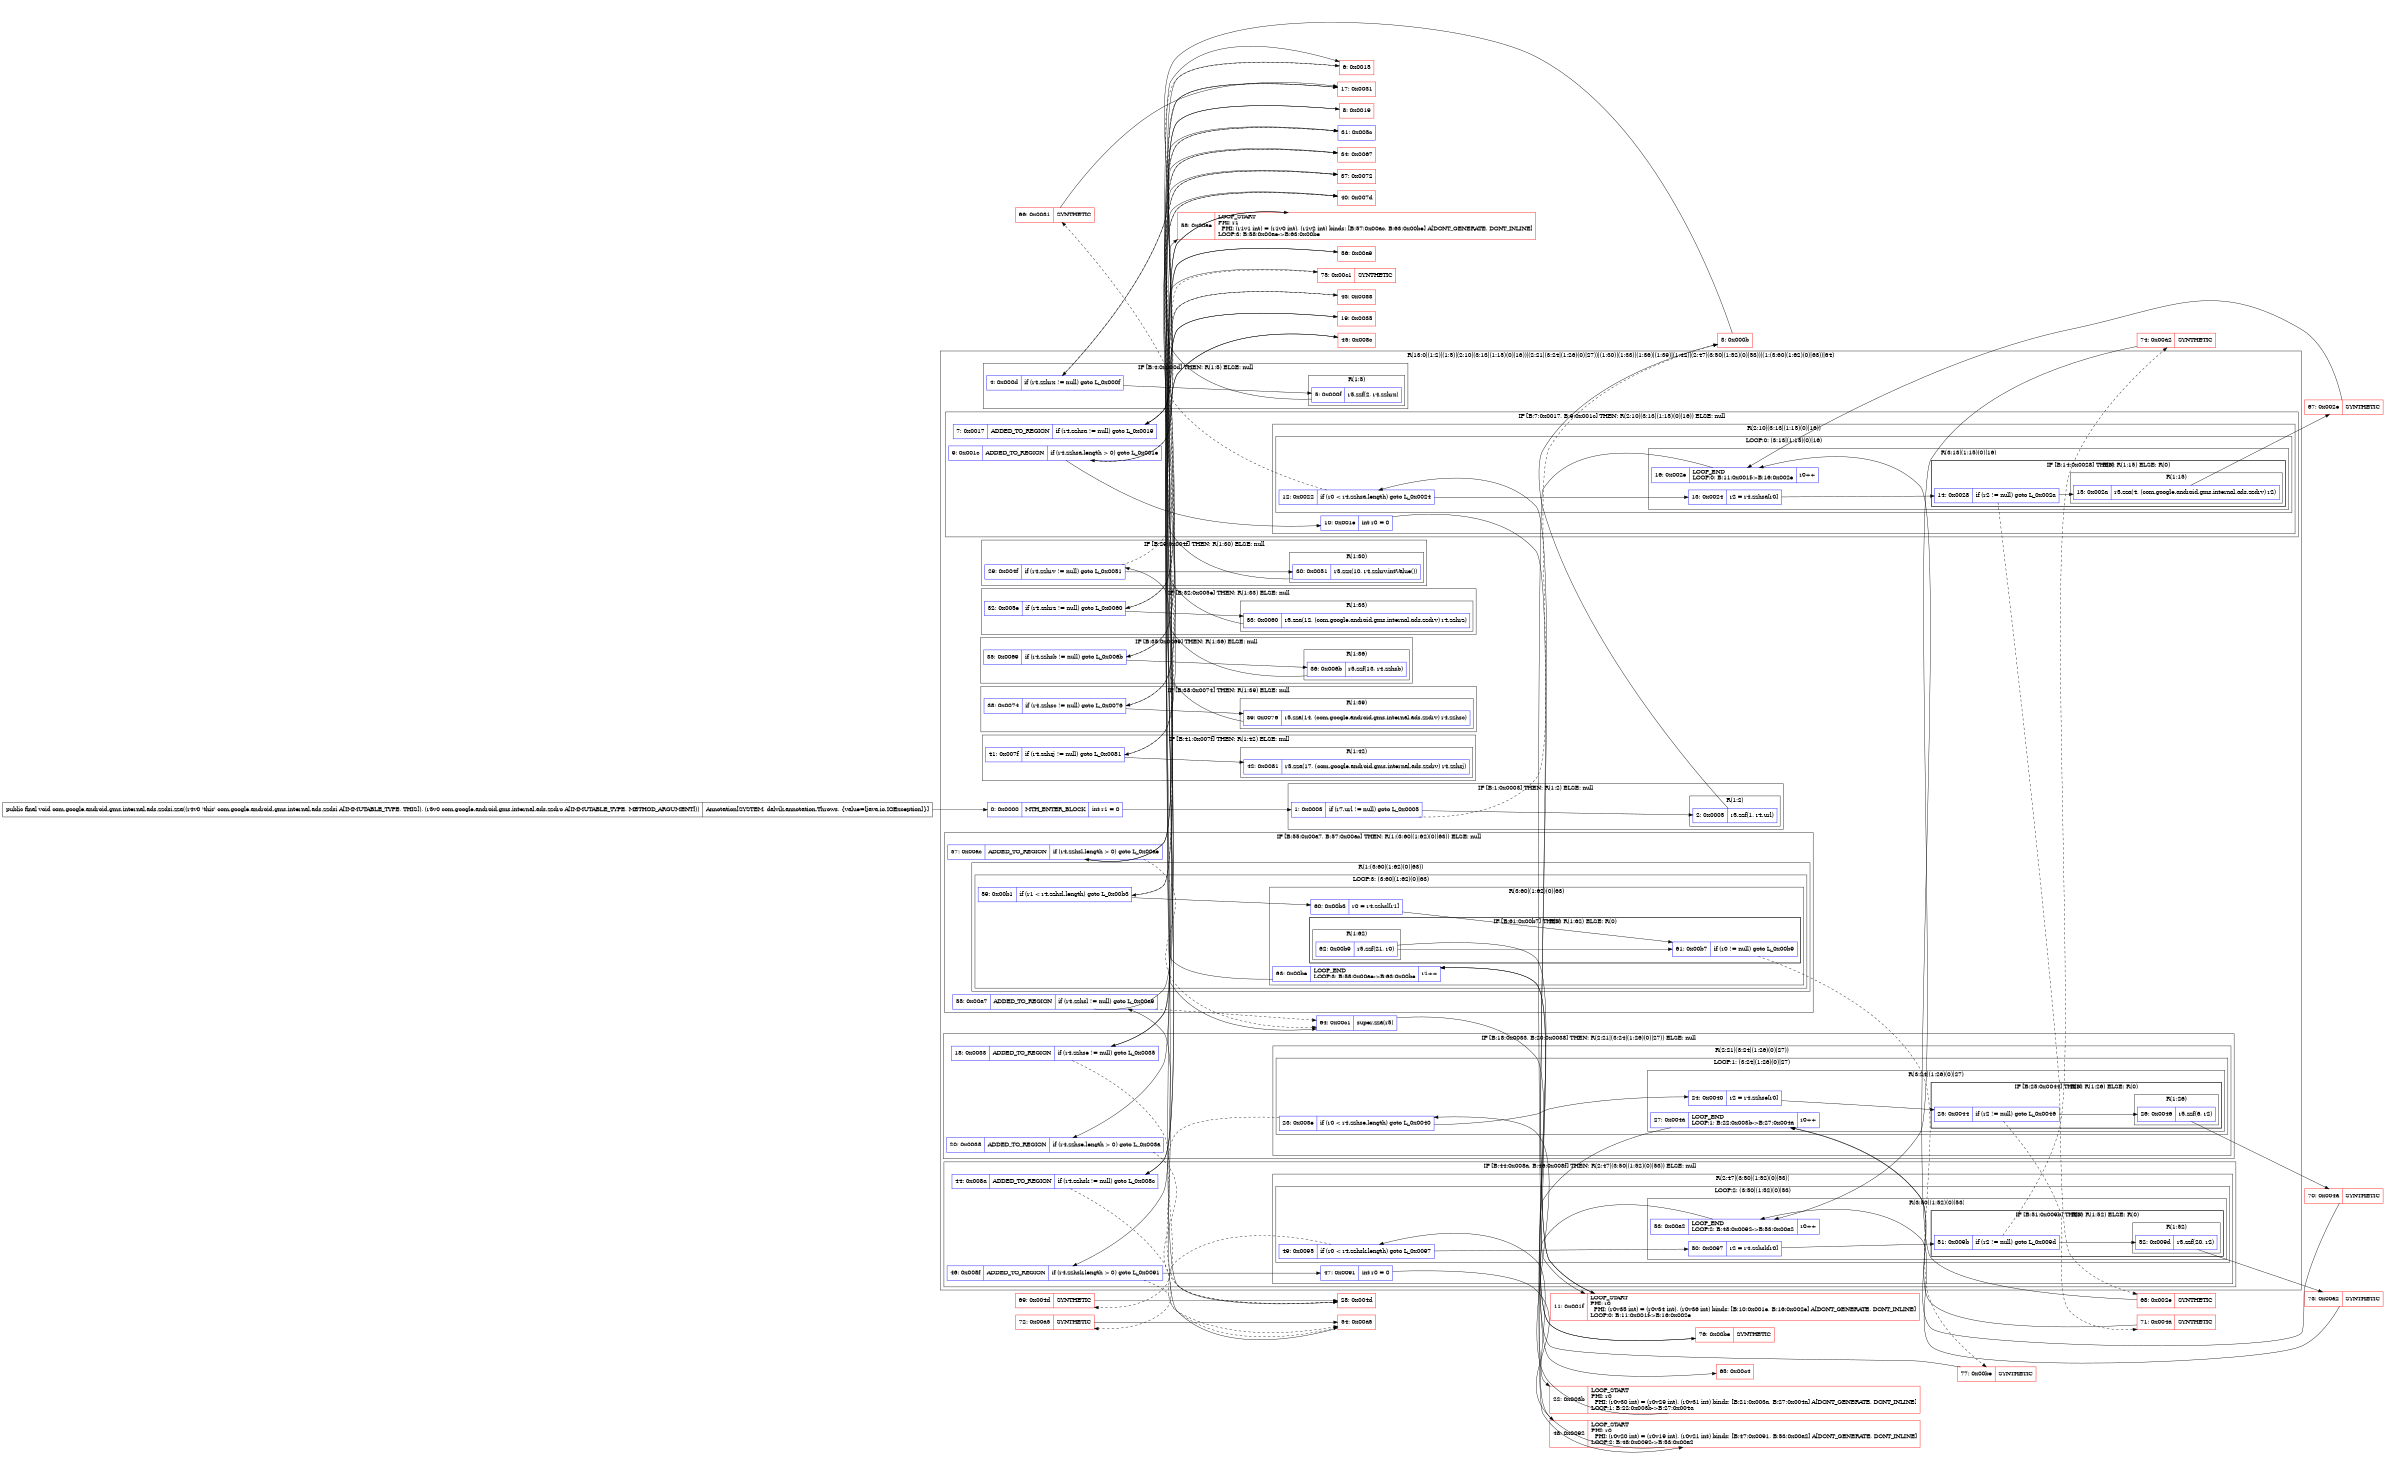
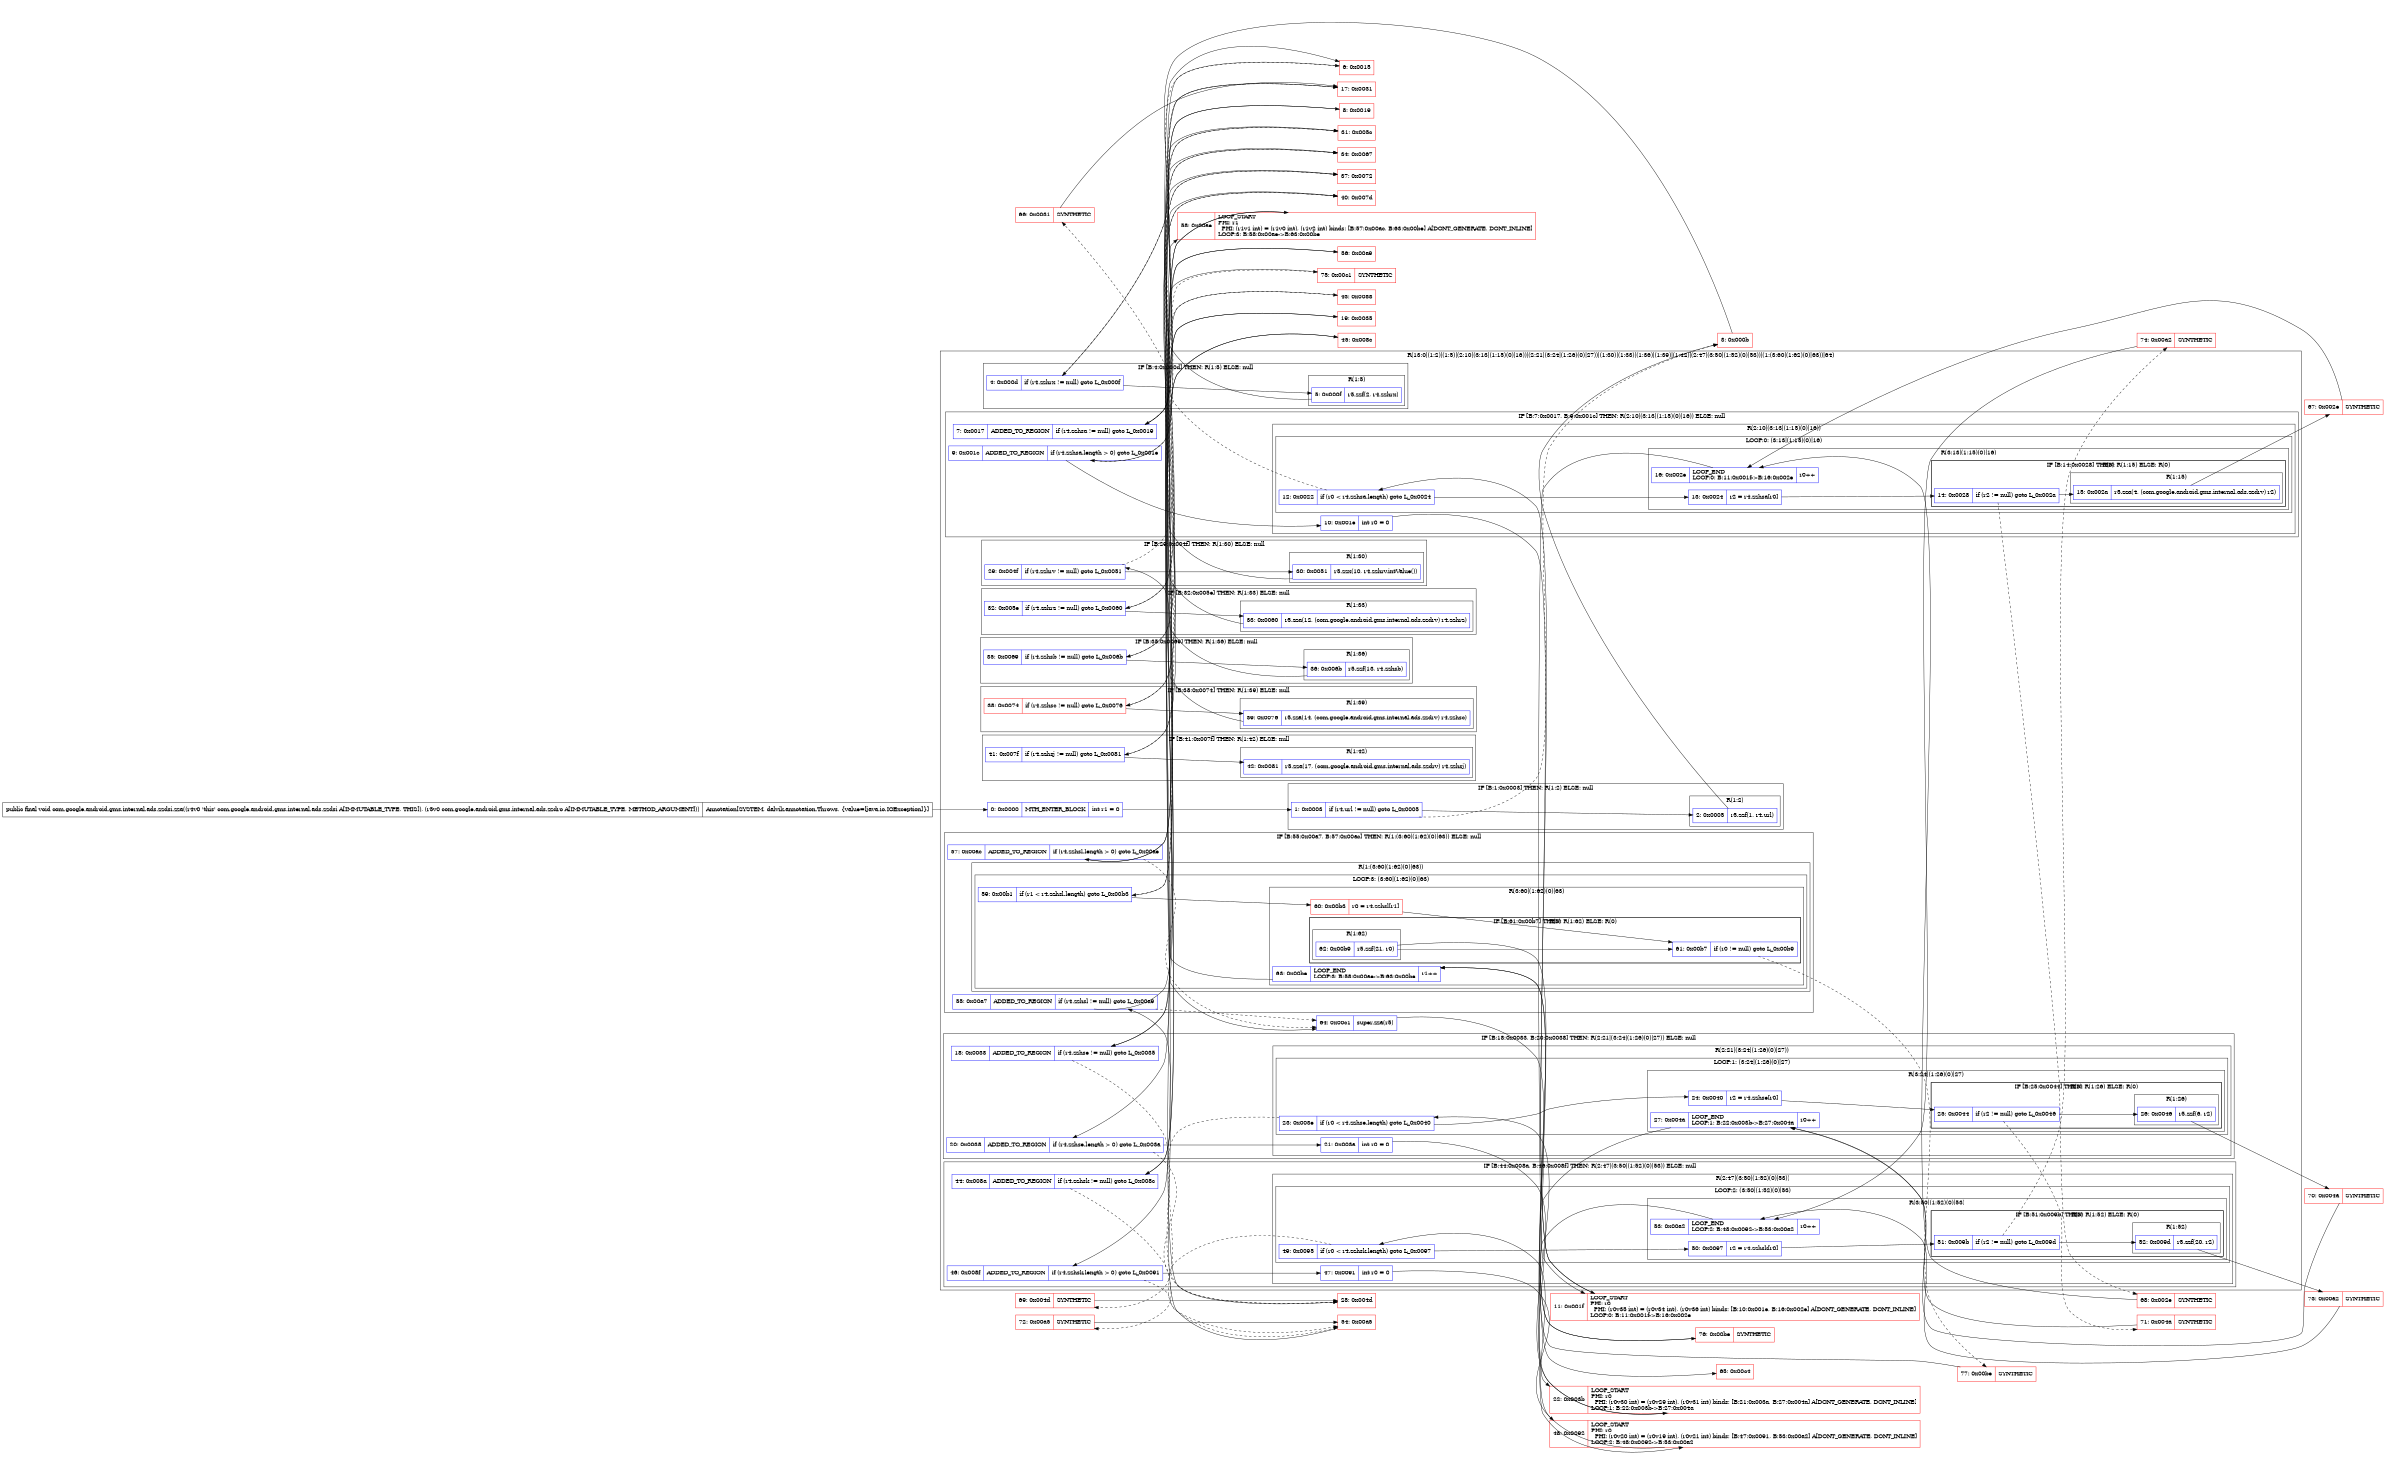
node "31: 0x005c": color blue -> red
node "38: 0x0074": color blue -> red
node "1: 0x0003": text "if (r7.url != null) goto L_0x0005" -> "if (r4.url != null) goto L_0x0005"
node "60: 0x00b3": color blue -> red
node "21: 0x003a": added
